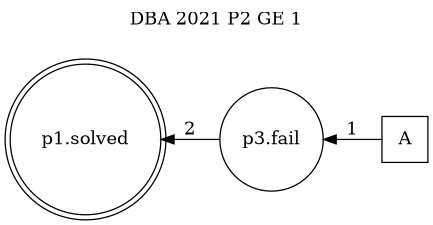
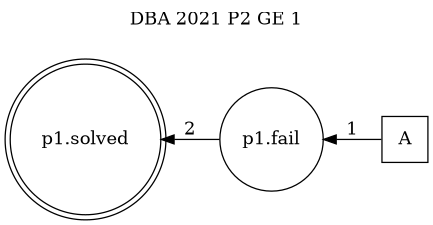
node "p3.fail": label "p3.fail" -> "p1.fail"
